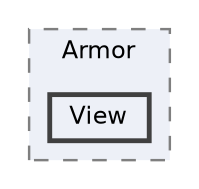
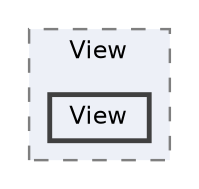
cluster "Armor": label "Armor" -> "View"
